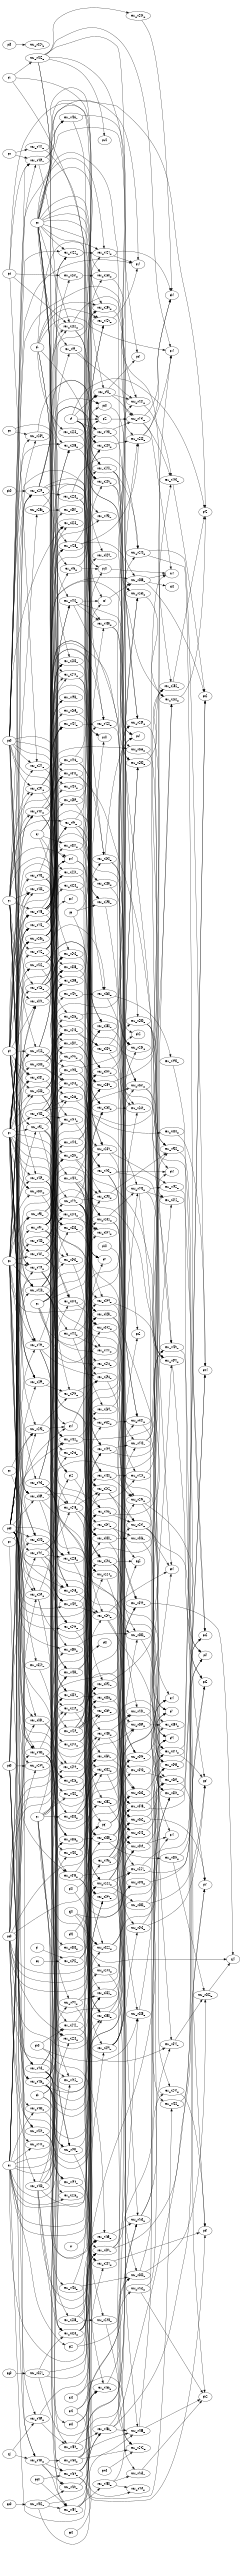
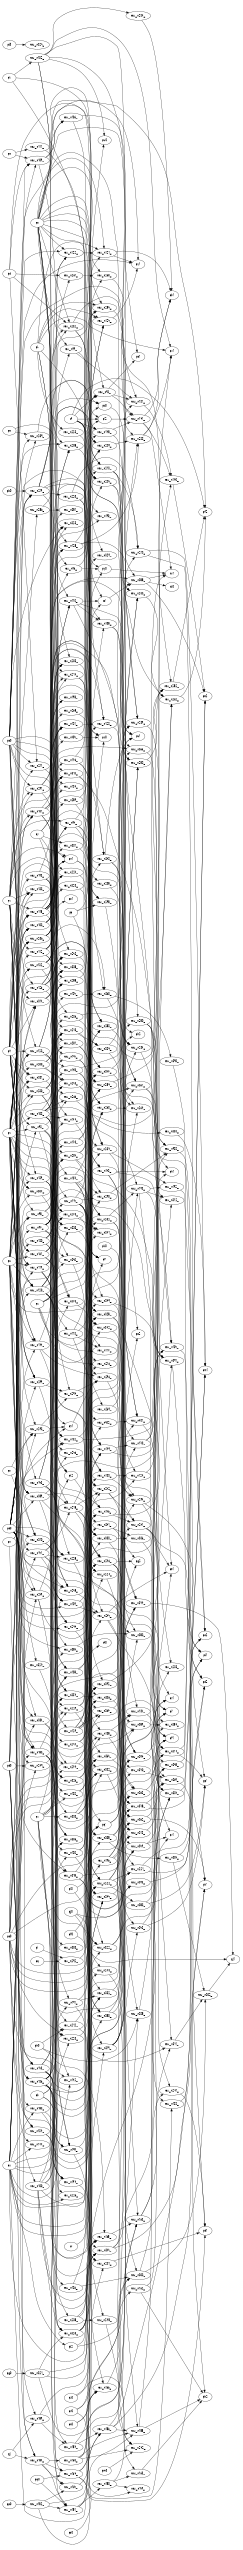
node "new_n263_": label "new_n263_" -> "new_n233_"
node "new_n404_": added
node "new_n113_": label "new_n113_" -> "new_n103_"
node "new_n790_": label "new_n790_" -> "new_n390_"
edge "pt" -> "new_n95_": added
edge "new_n367_" -> "new_n366_": added
edge "new_n140_" -> "new_n225_": now "new_n299_" -> "new_n225_"
edge "new_n129_" -> "new_n269_": now "new_n129_" -> "new_n276_"
node "new_n283_": added
edge "new_n353_" -> "new_n345_": removed
node "new_n352_": removed
edge "new_n306_" -> "new_n305_": removed
edge "pa0" -> "new_n350_": removed
edge "pb" -> "pn0": now "pb" -> "new_n197_"
edge "new_n167_" -> "new_n165_": now "new_n158_" -> "new_n165_"
